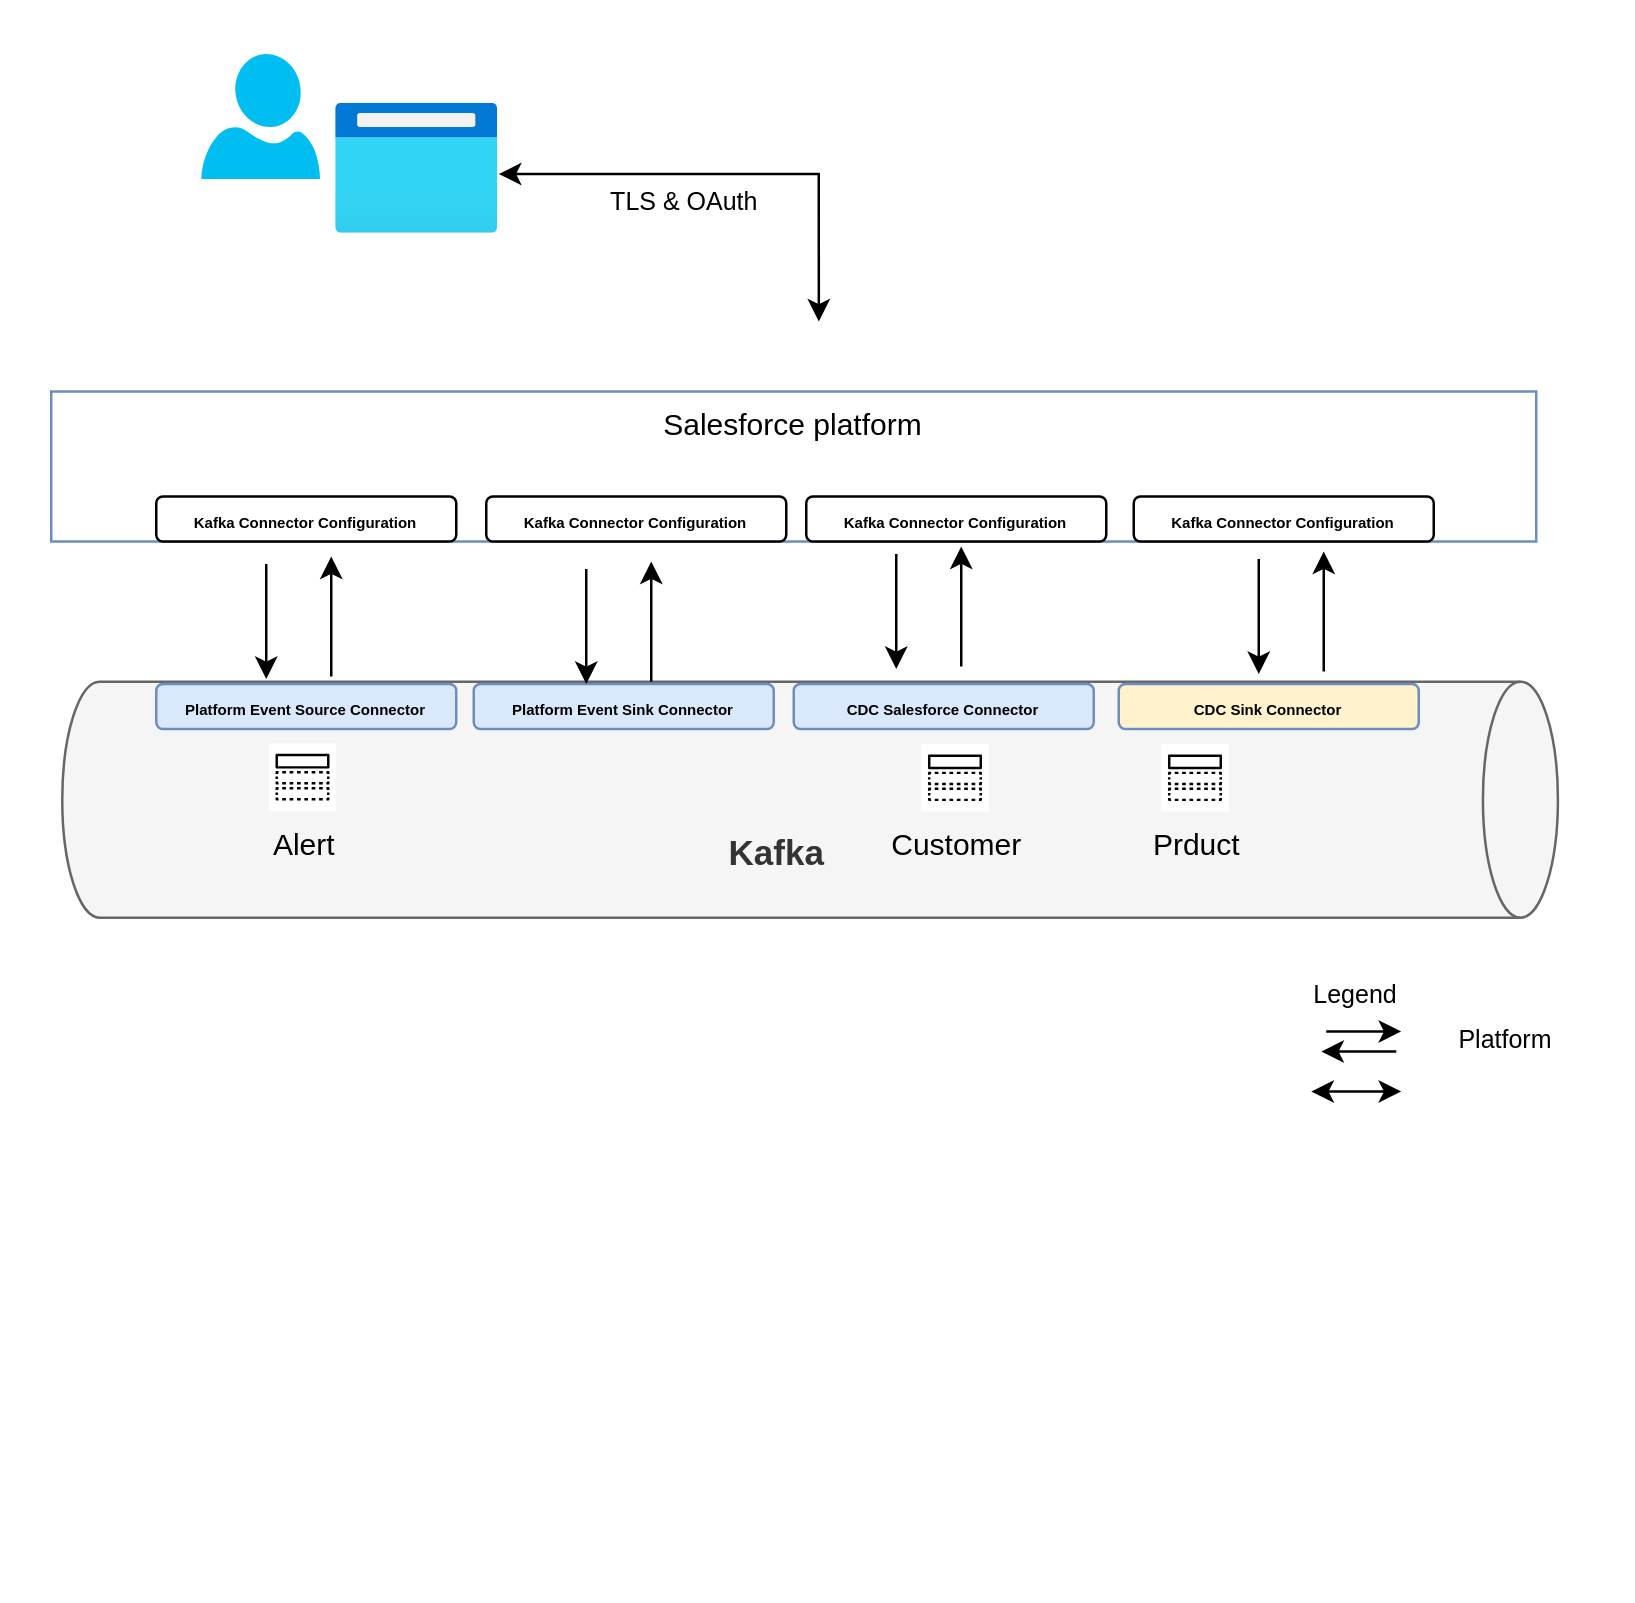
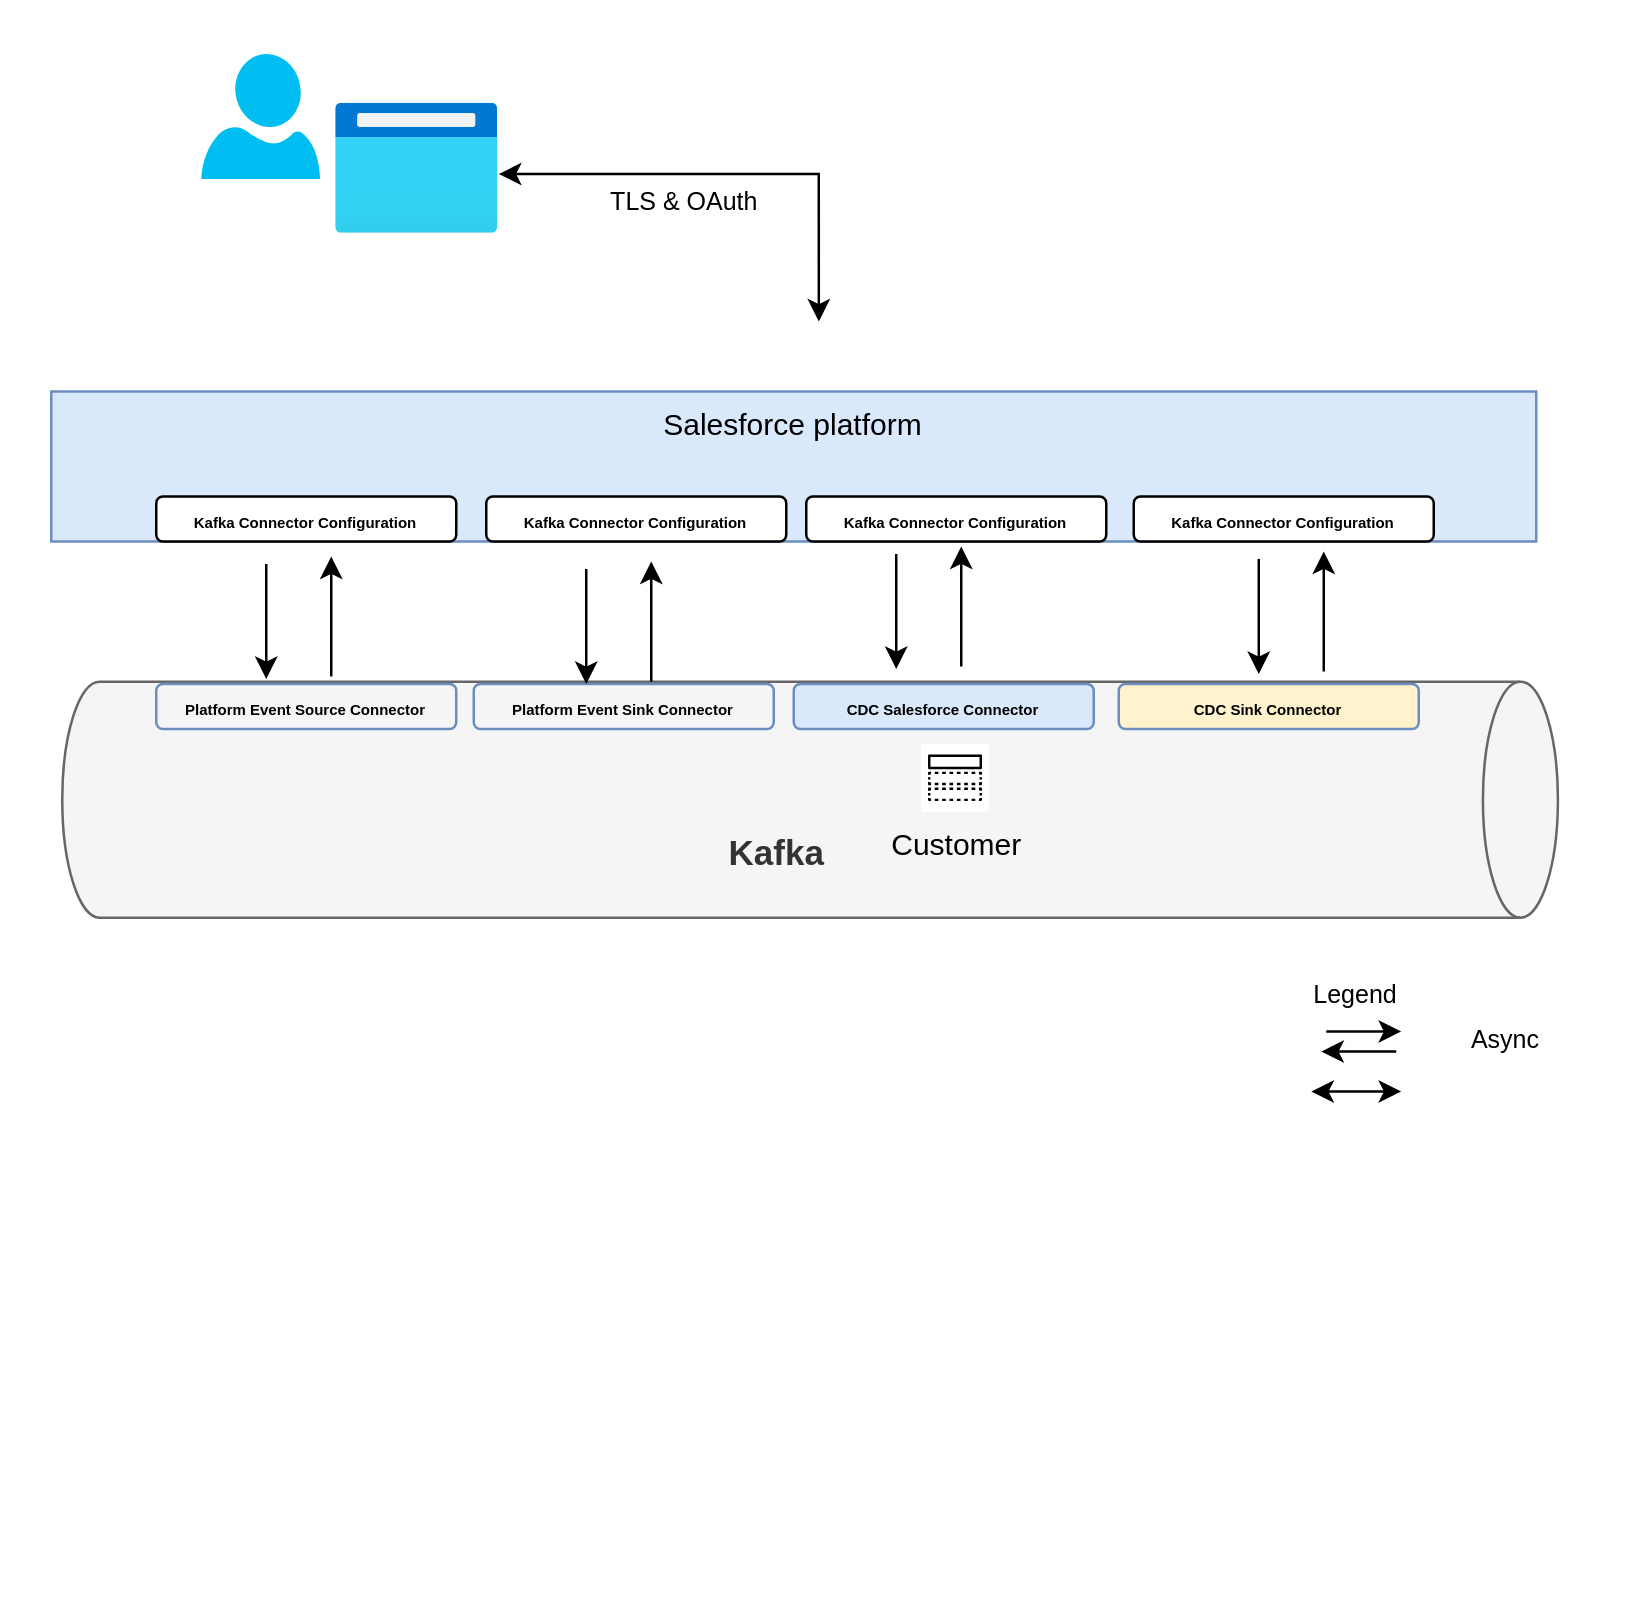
node "Salesforce platform": fillcolor #ffffff -> #dae8fc
node "Platform Event Source Connector": fillcolor #dae8fc -> #f5f5f5
node "Platform Event Sink Connector": fillcolor #dae8fc -> #f5f5f5
node "Alert": removed
node "Prduct": removed
node "Platform": label "Platform" -> "Async"
